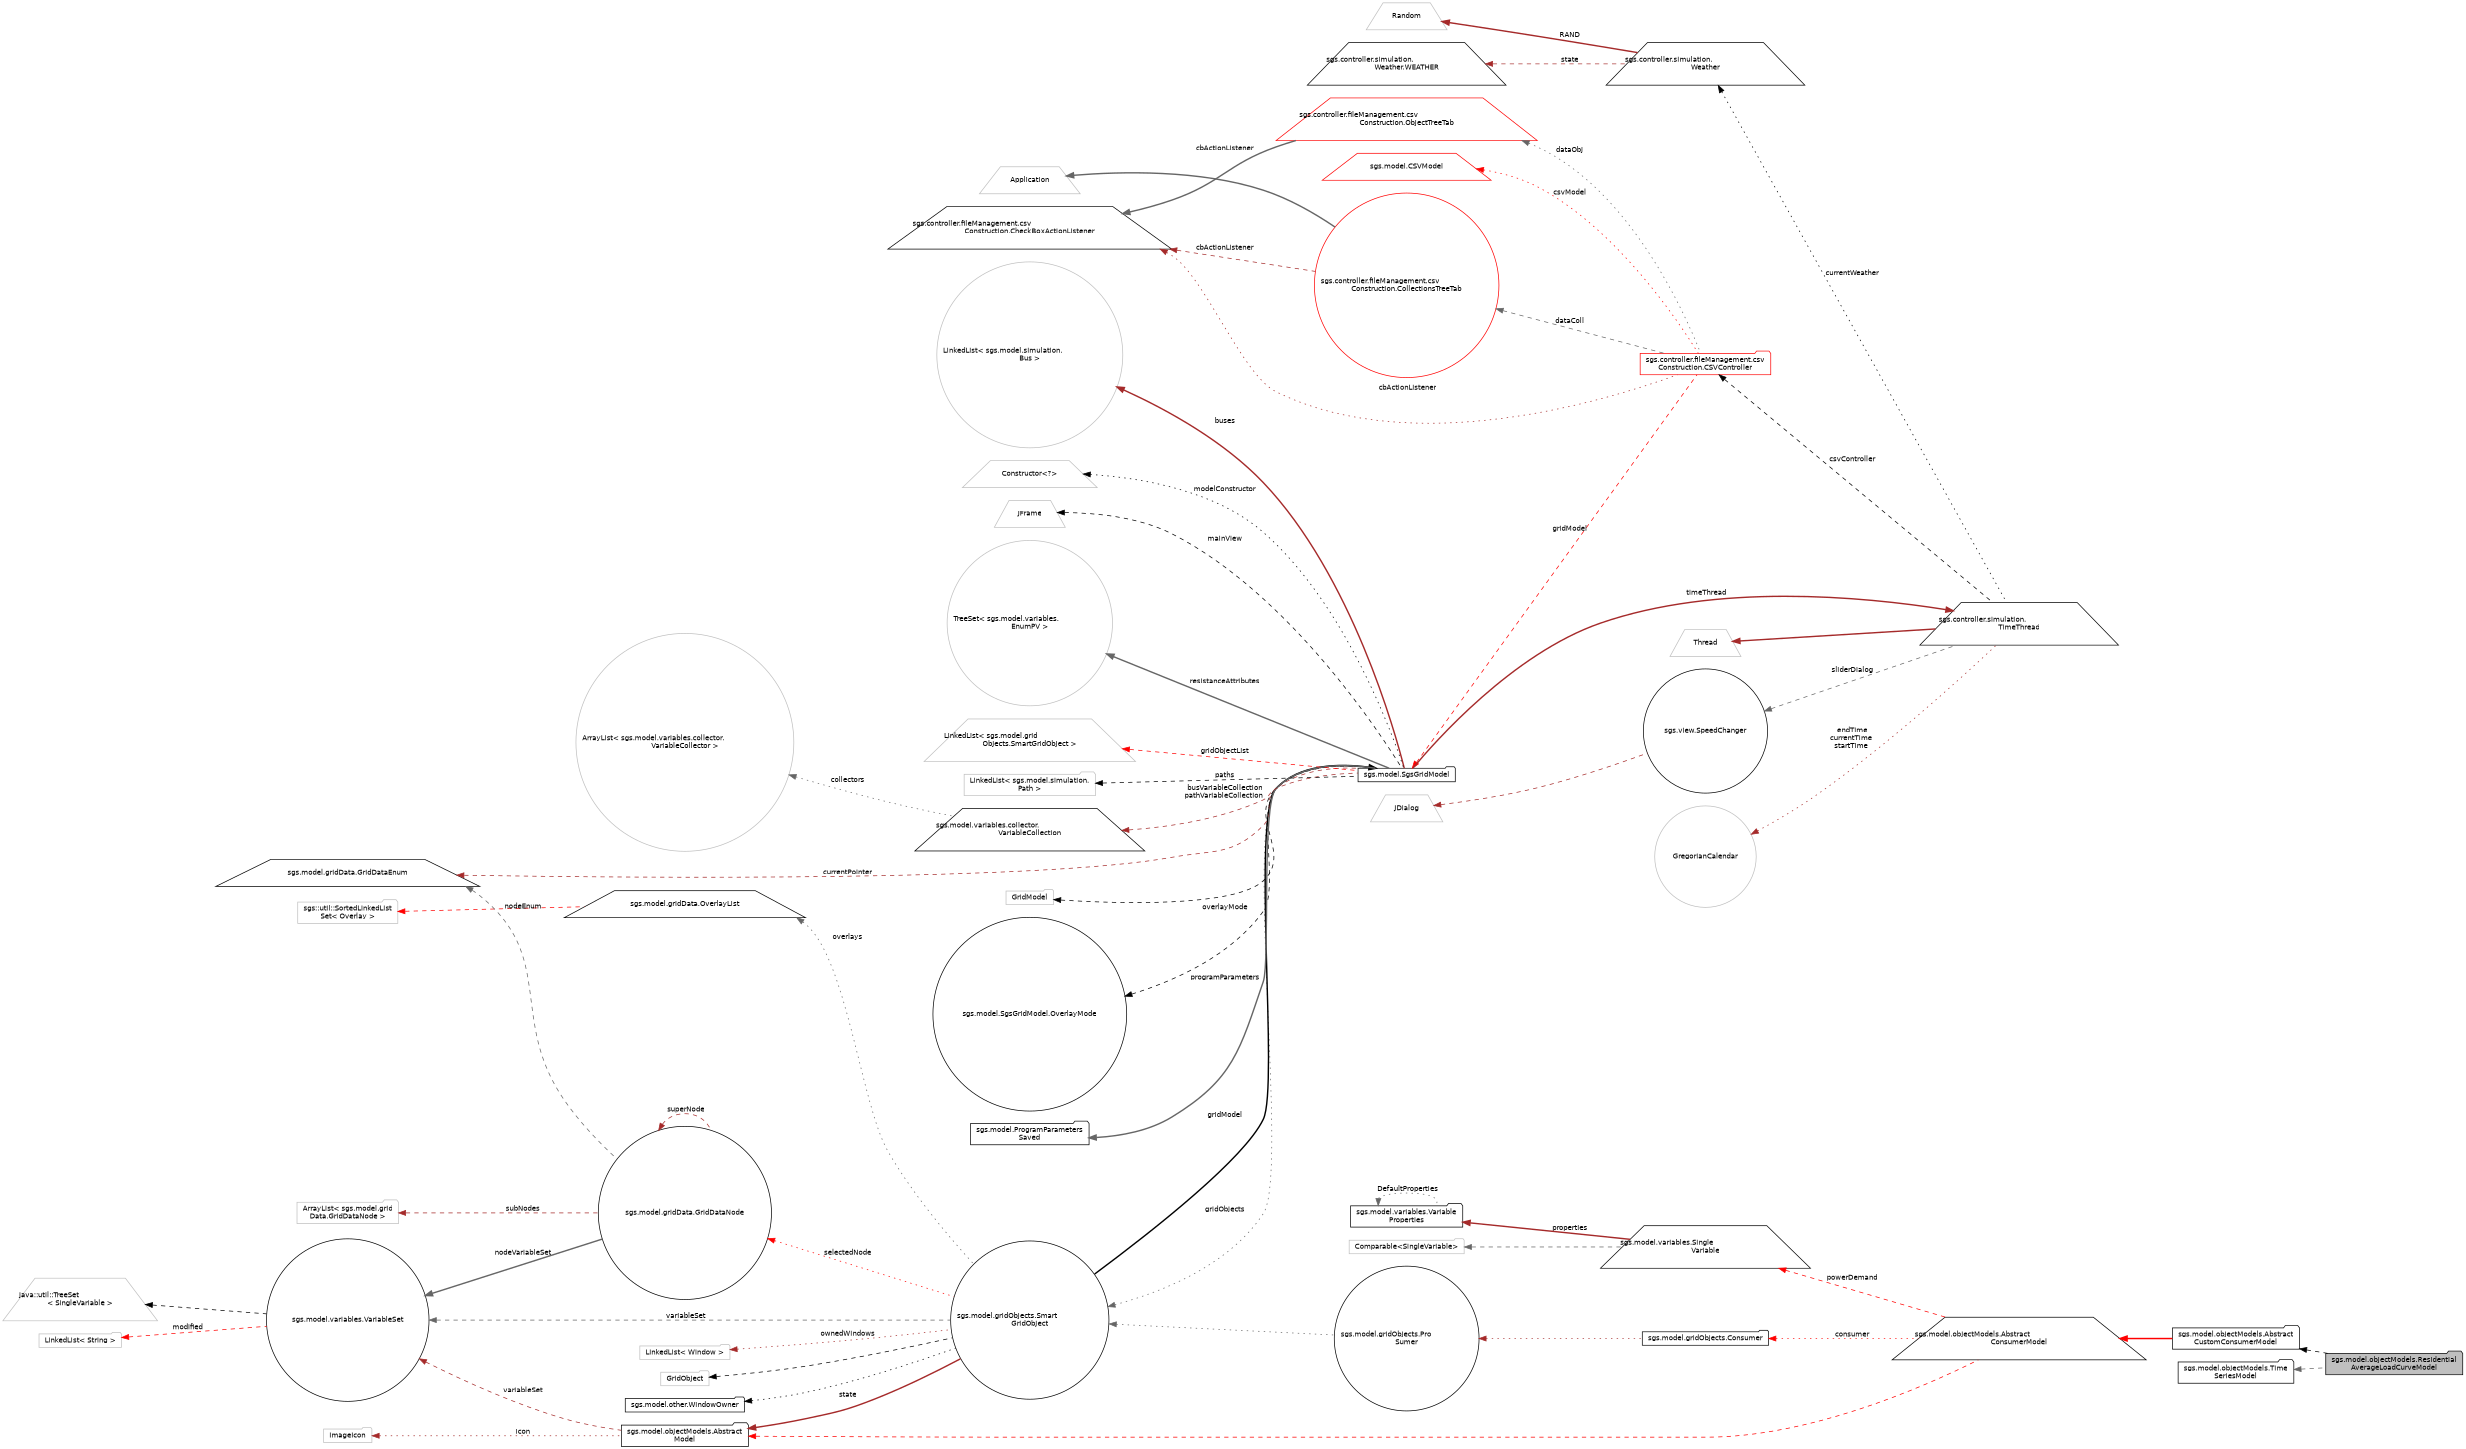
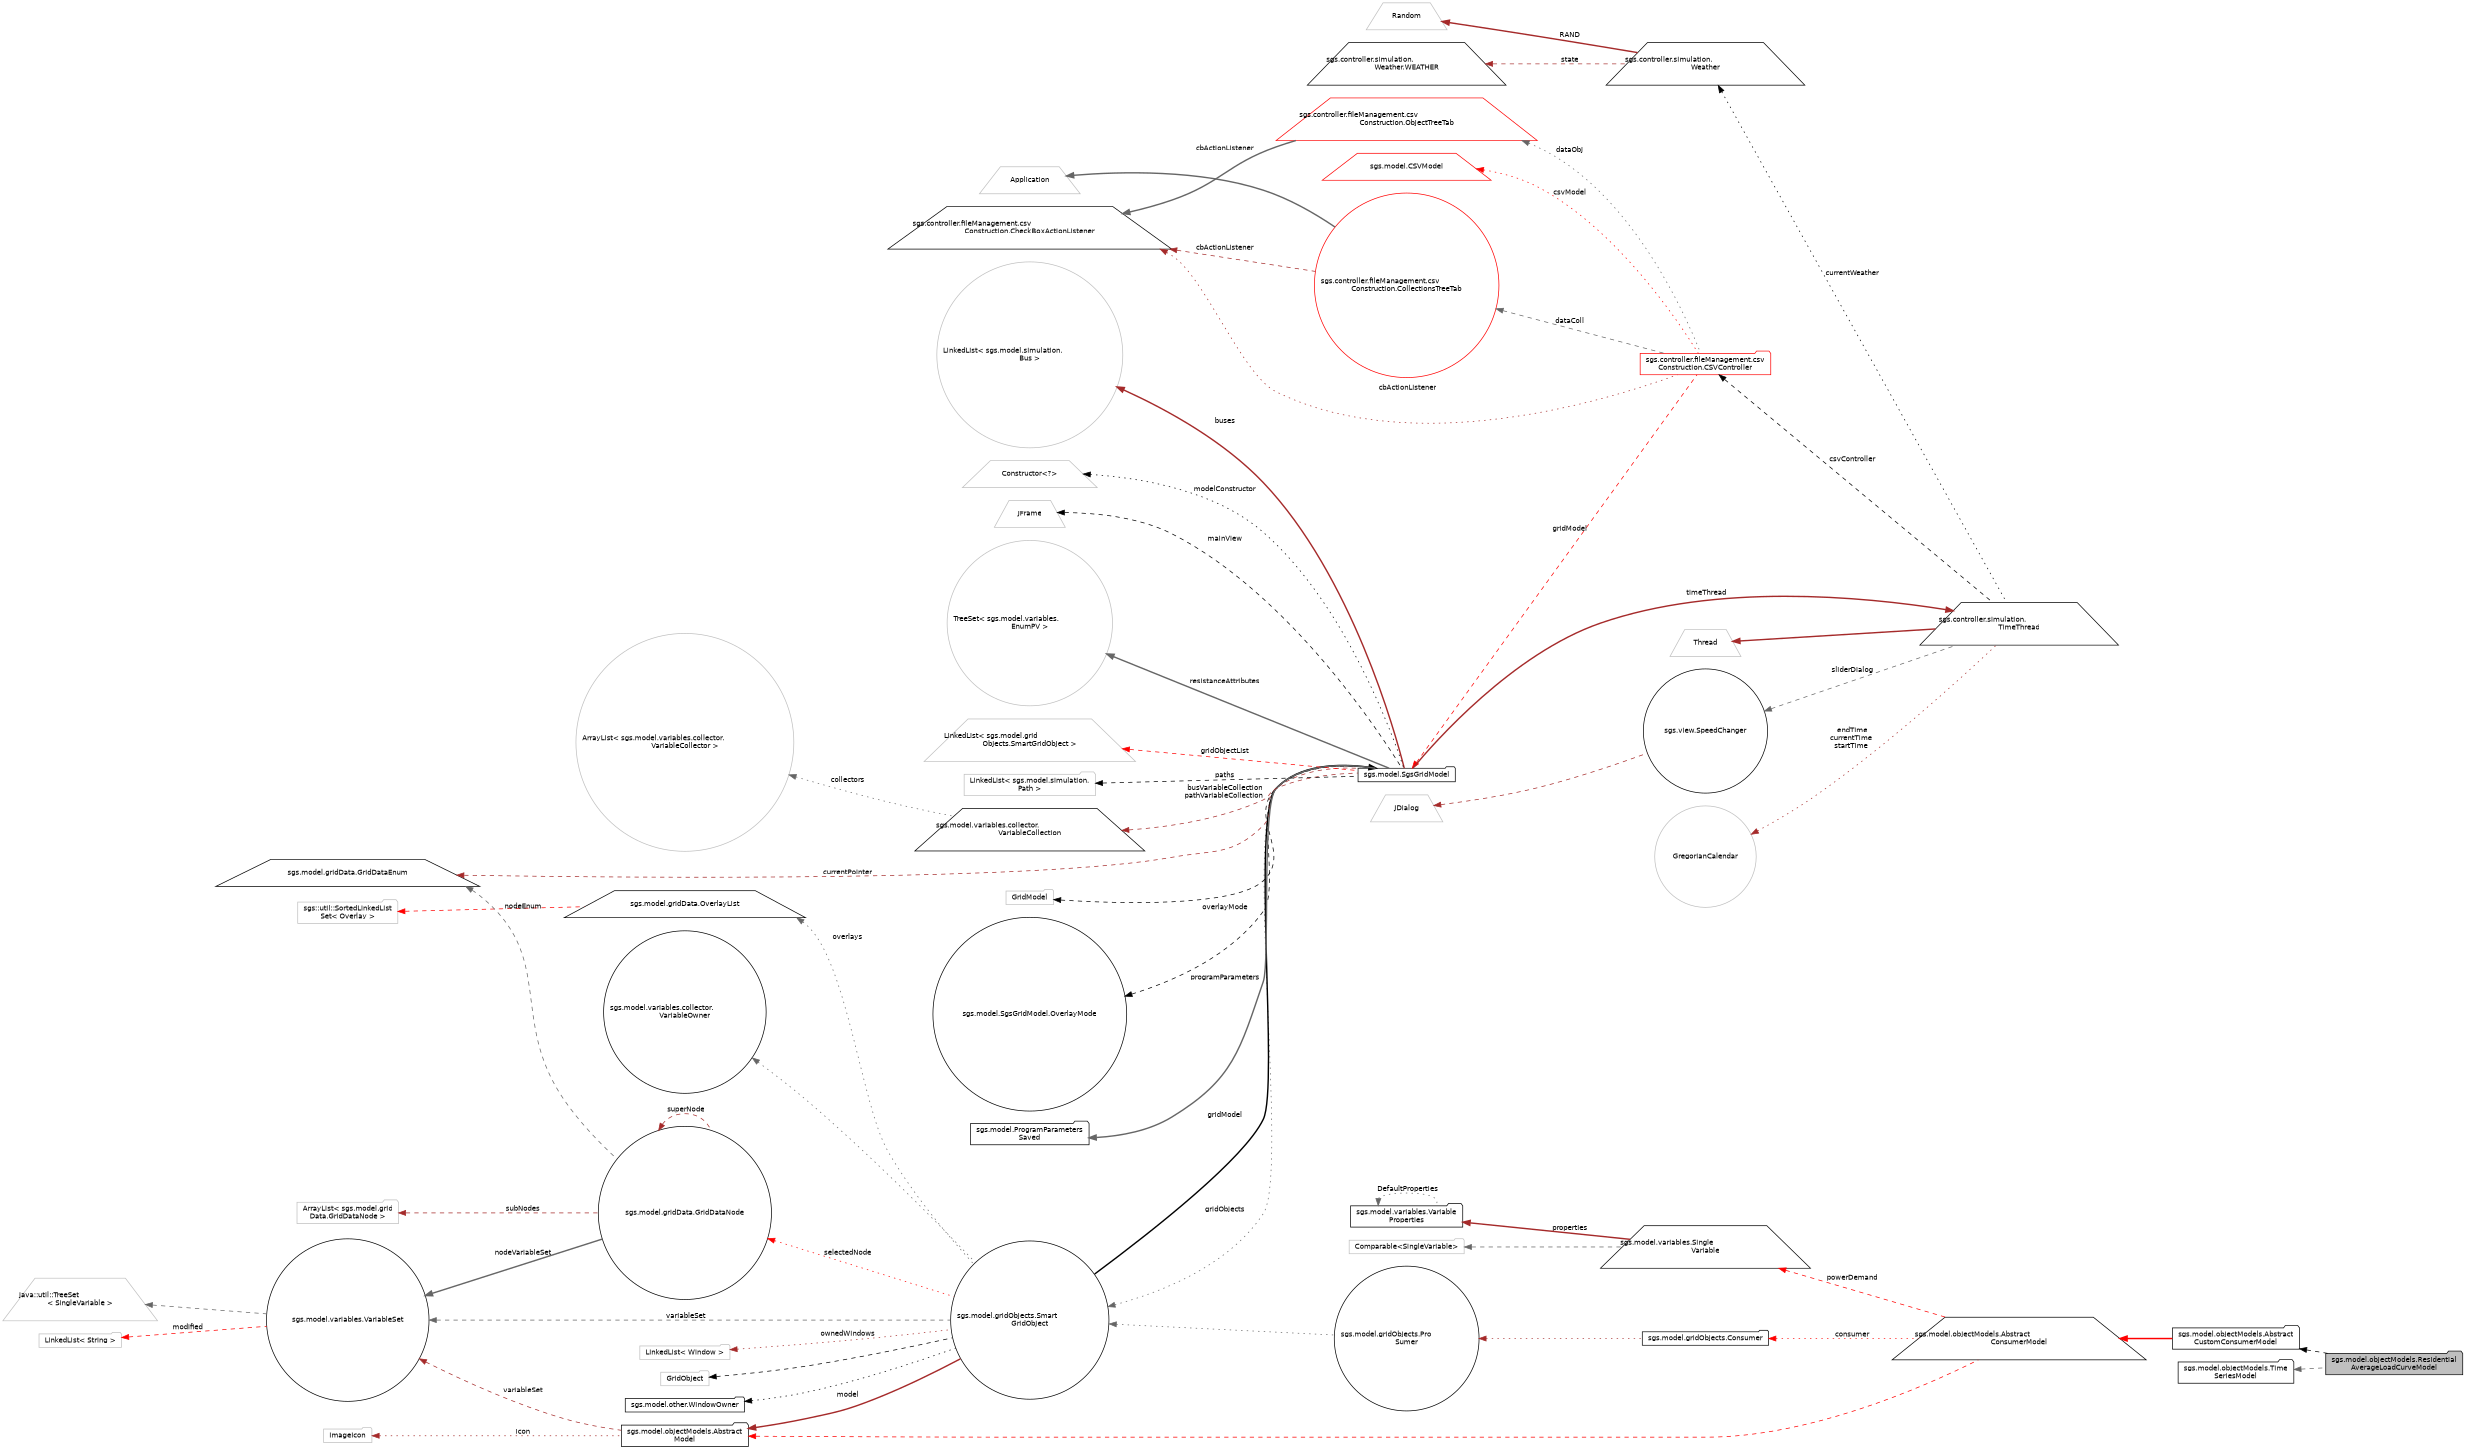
node "sgs.model.variables.collector. VariableOwner": added
edge "sgs.model.variables.VariableSet" -> "java::util::TreeSet < SingleVariable >": color black -> gray40
edge "sgs.model.gridObjects.Smart GridObject" -> "sgs.model.objectModels.Abstract Model": label " state" -> " model"
